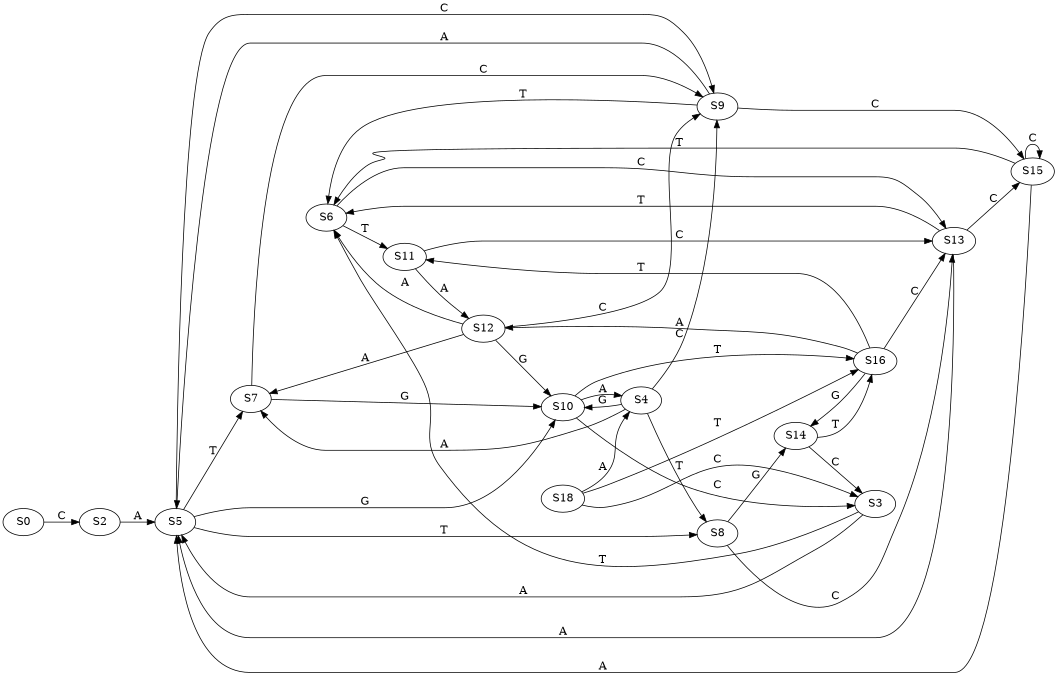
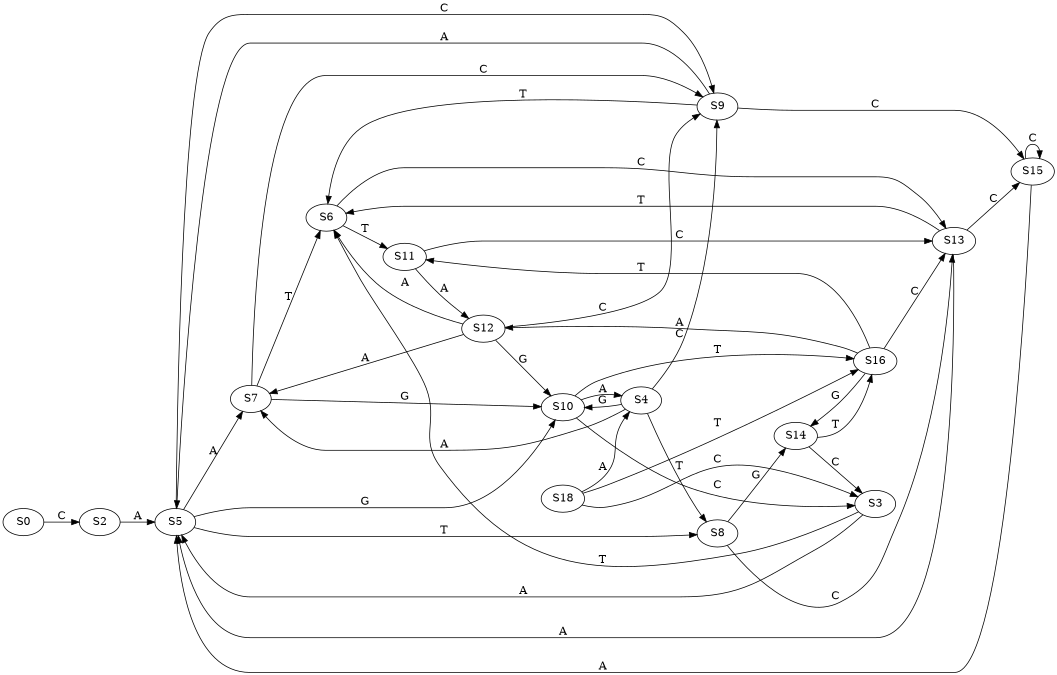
edge "S15" -> "S6": now "S7" -> "S6"
edge "S5" -> "S7": label "T" -> "A"
